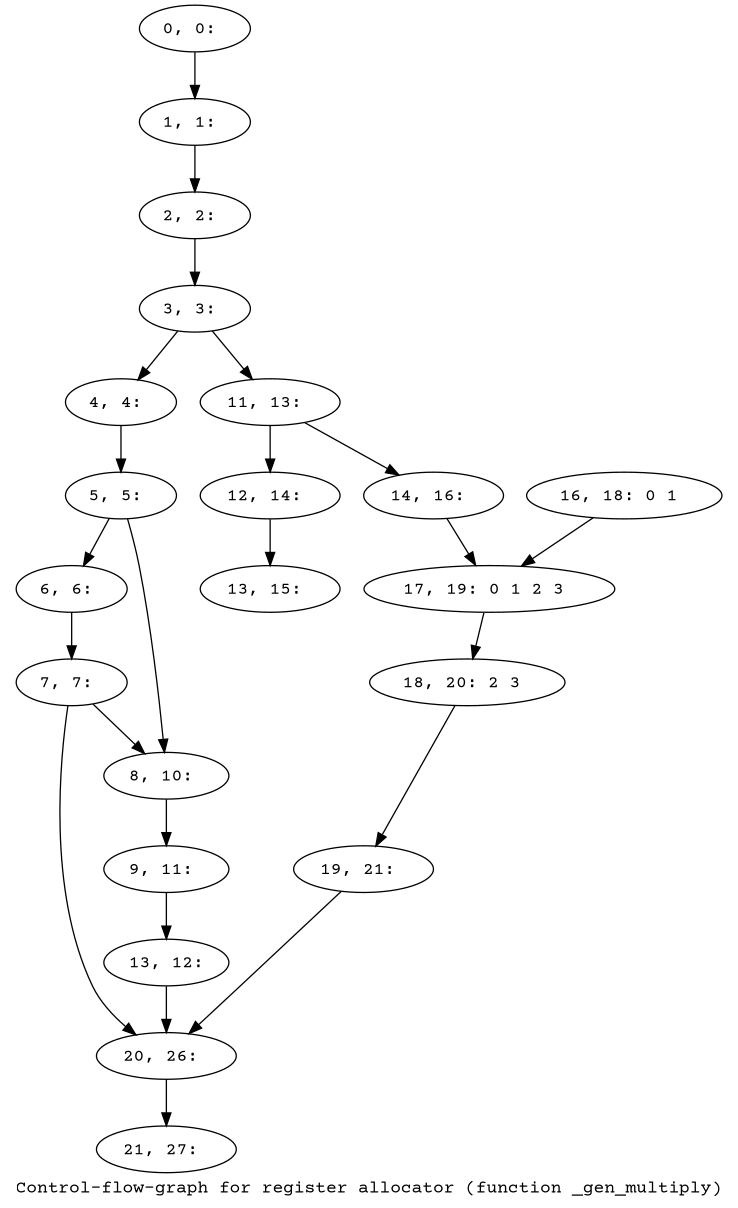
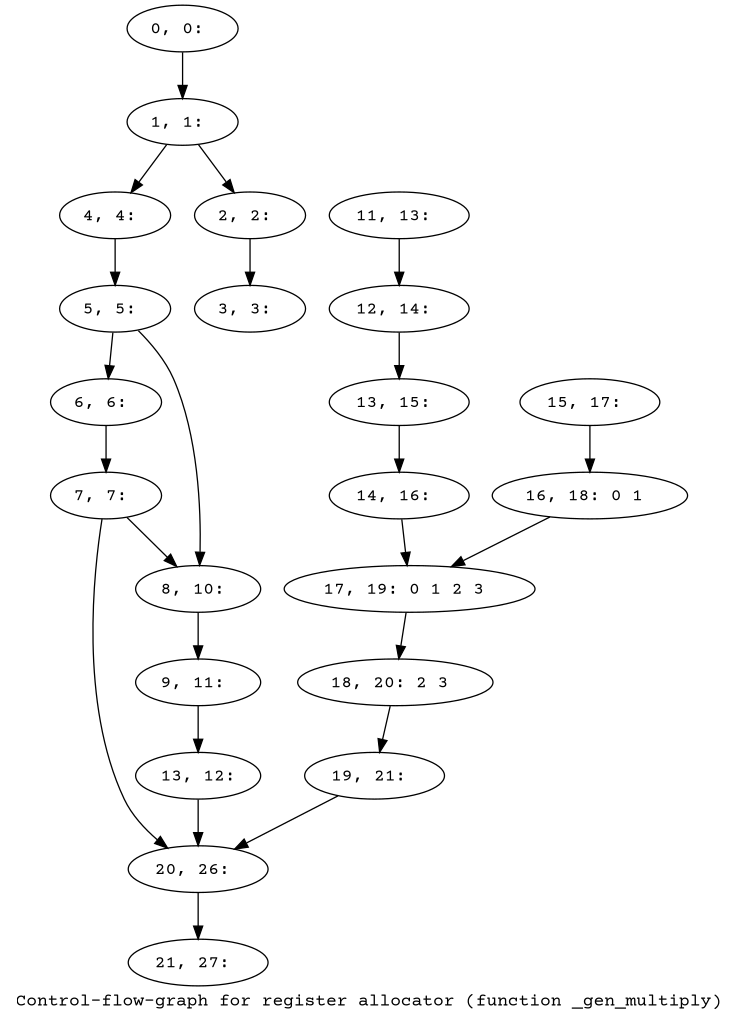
edge "3, 3:" -> "4, 4:": now "1, 1:" -> "4, 4:"
edge "3, 3:" -> "11, 13:": removed
node "15, 17:": added
edge "11, 13:" -> "14, 16:": now "13, 15:" -> "14, 16:"
